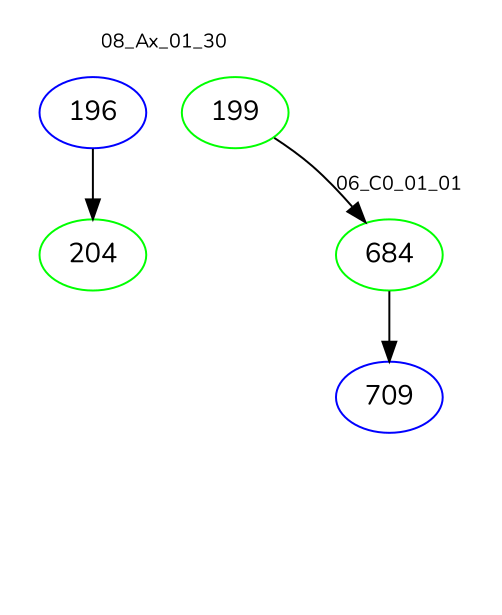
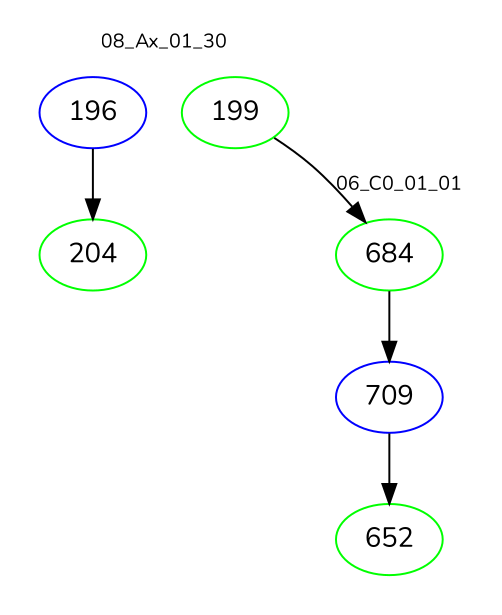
node "652": added
